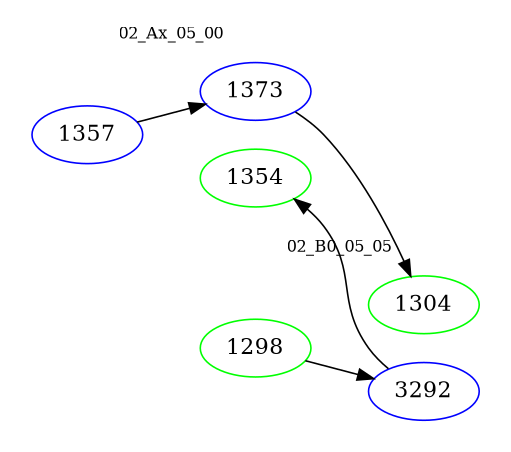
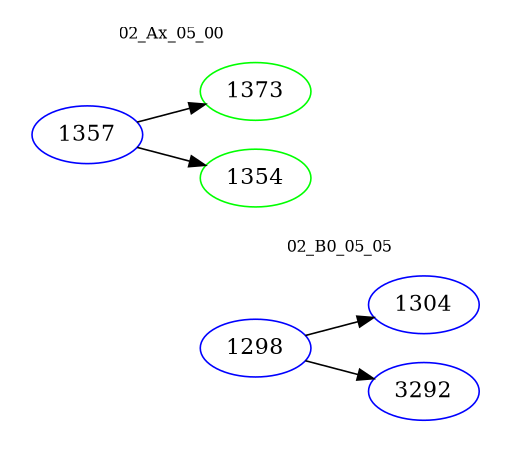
node "1373": color blue -> green
edge "1373" -> "1304": now "1298" -> "1304"
edge "3292" -> "1354": now "1357" -> "1354"
node "1304": color green -> blue
node "1298": color green -> blue
